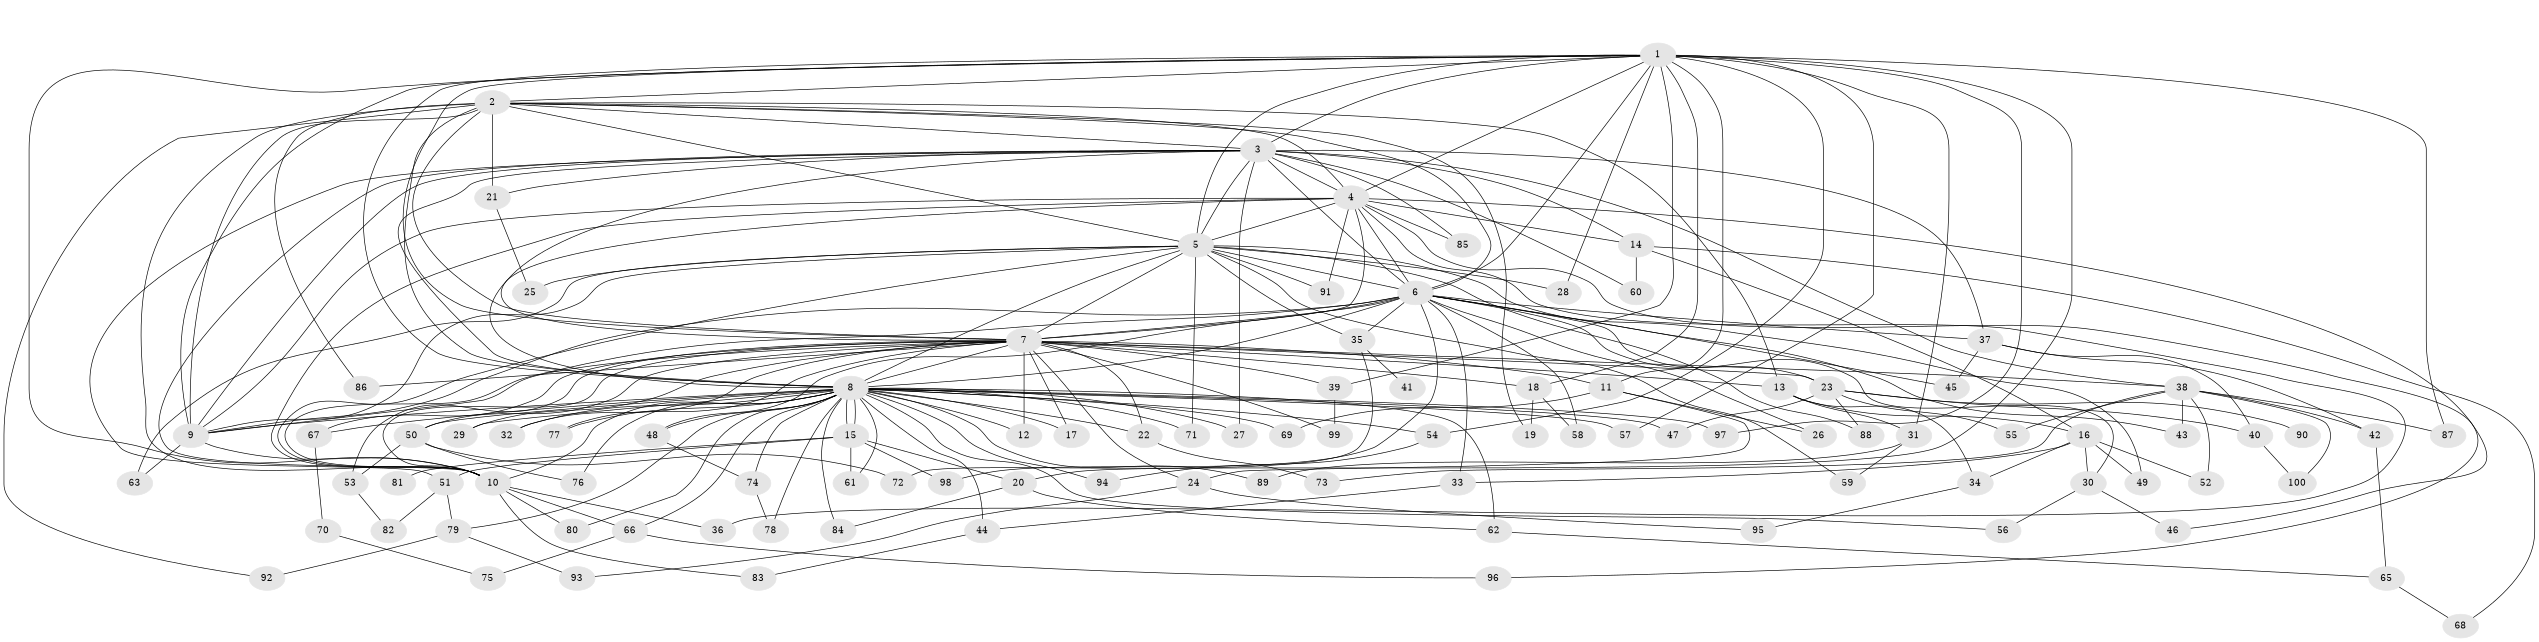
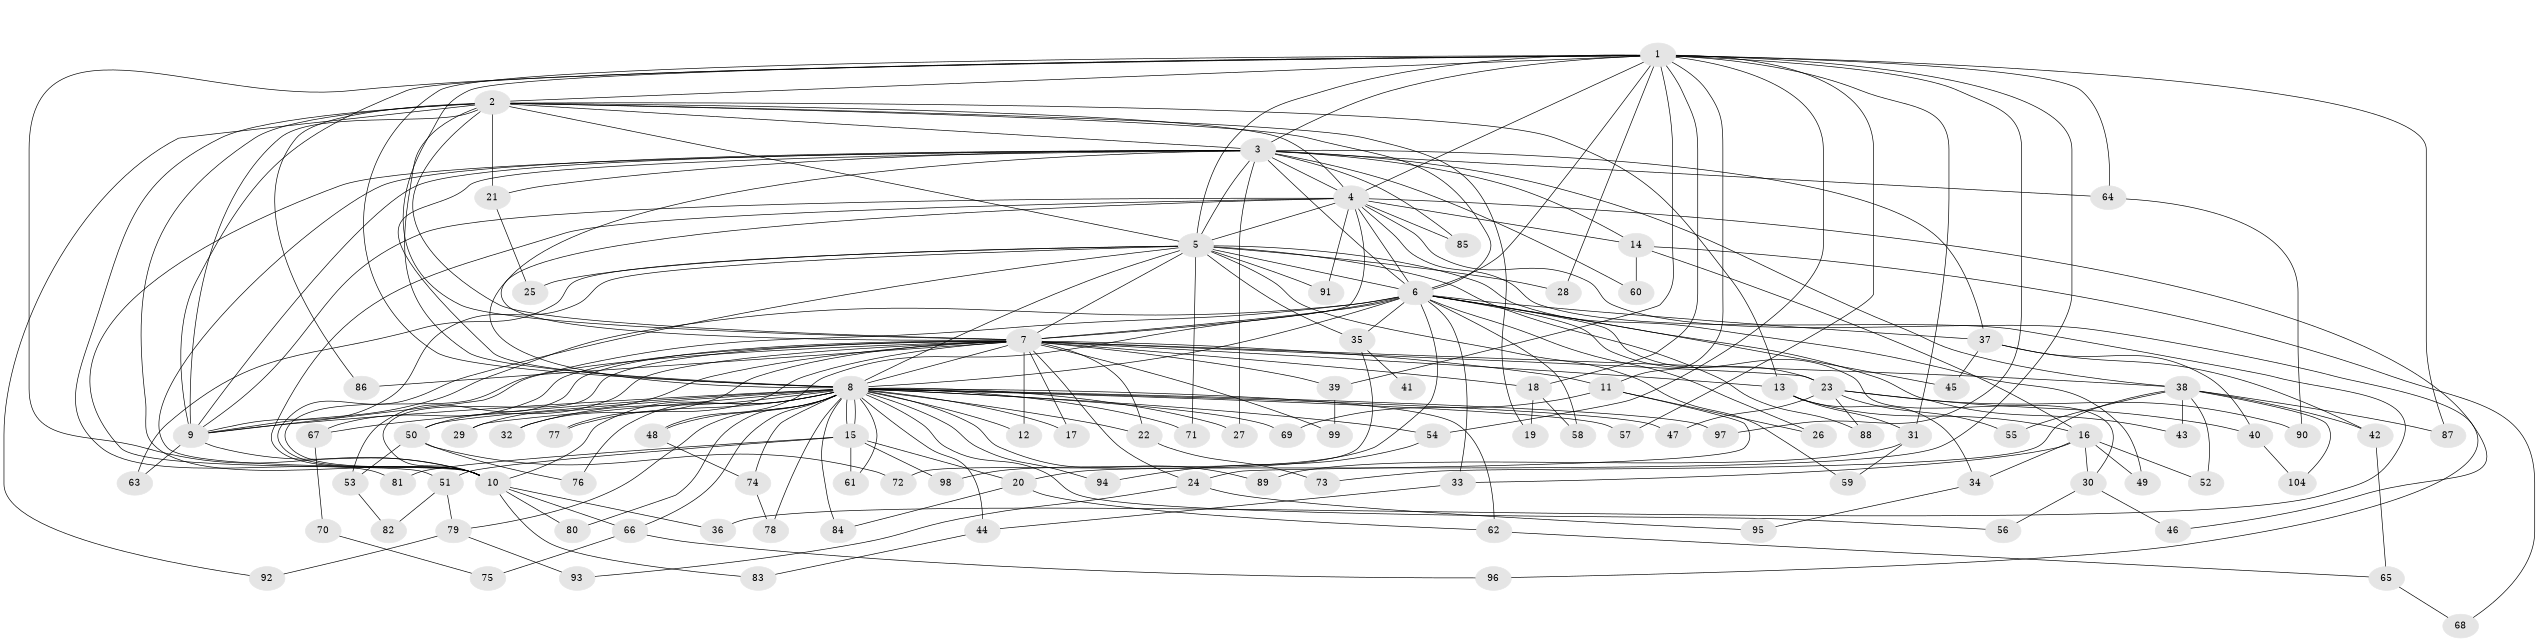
node "64": added
edge "2" -- "81": added
node "100": label "100" -> "104"
